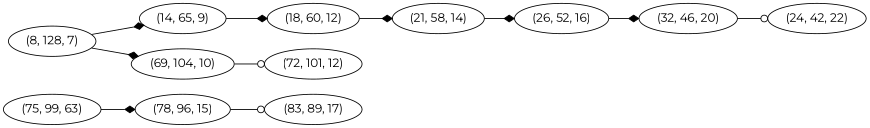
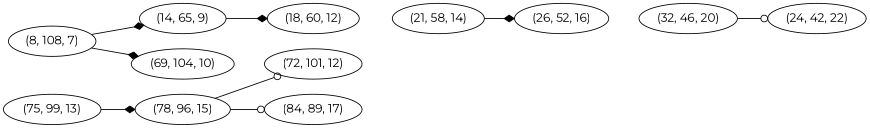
edge "(18, 60, 12)" -> "(21, 58, 14)": removed
edge "(26, 52, 16)" -> "(32, 46, 20)": removed
node "(8, 128, 7)": label "(8, 128, 7)" -> "(8, 108, 7)"
edge "(69, 104, 10)" -> "(72, 101, 12)": now "(78, 96, 15)" -> "(72, 101, 12)"
node "(75, 99, 63)": label "(75, 99, 63)" -> "(75, 99, 13)"
node "(83, 89, 17)": label "(83, 89, 17)" -> "(84, 89, 17)"
